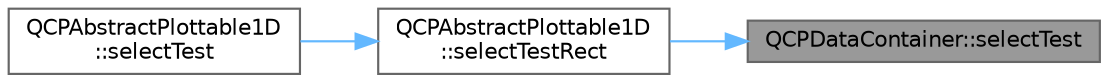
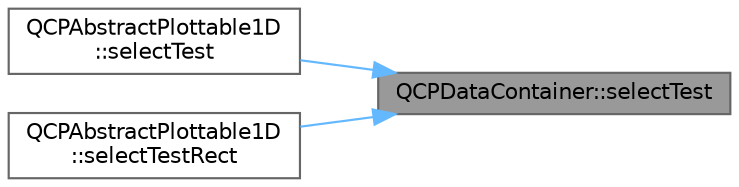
edge "QCPAbstractPlottable1D ::selectTest" -> "QCPAbstractPlottable1D ::selectTestRect": now "QCPAbstractPlottable1D ::selectTest" -> "QCPDataContainer::selectTest"
